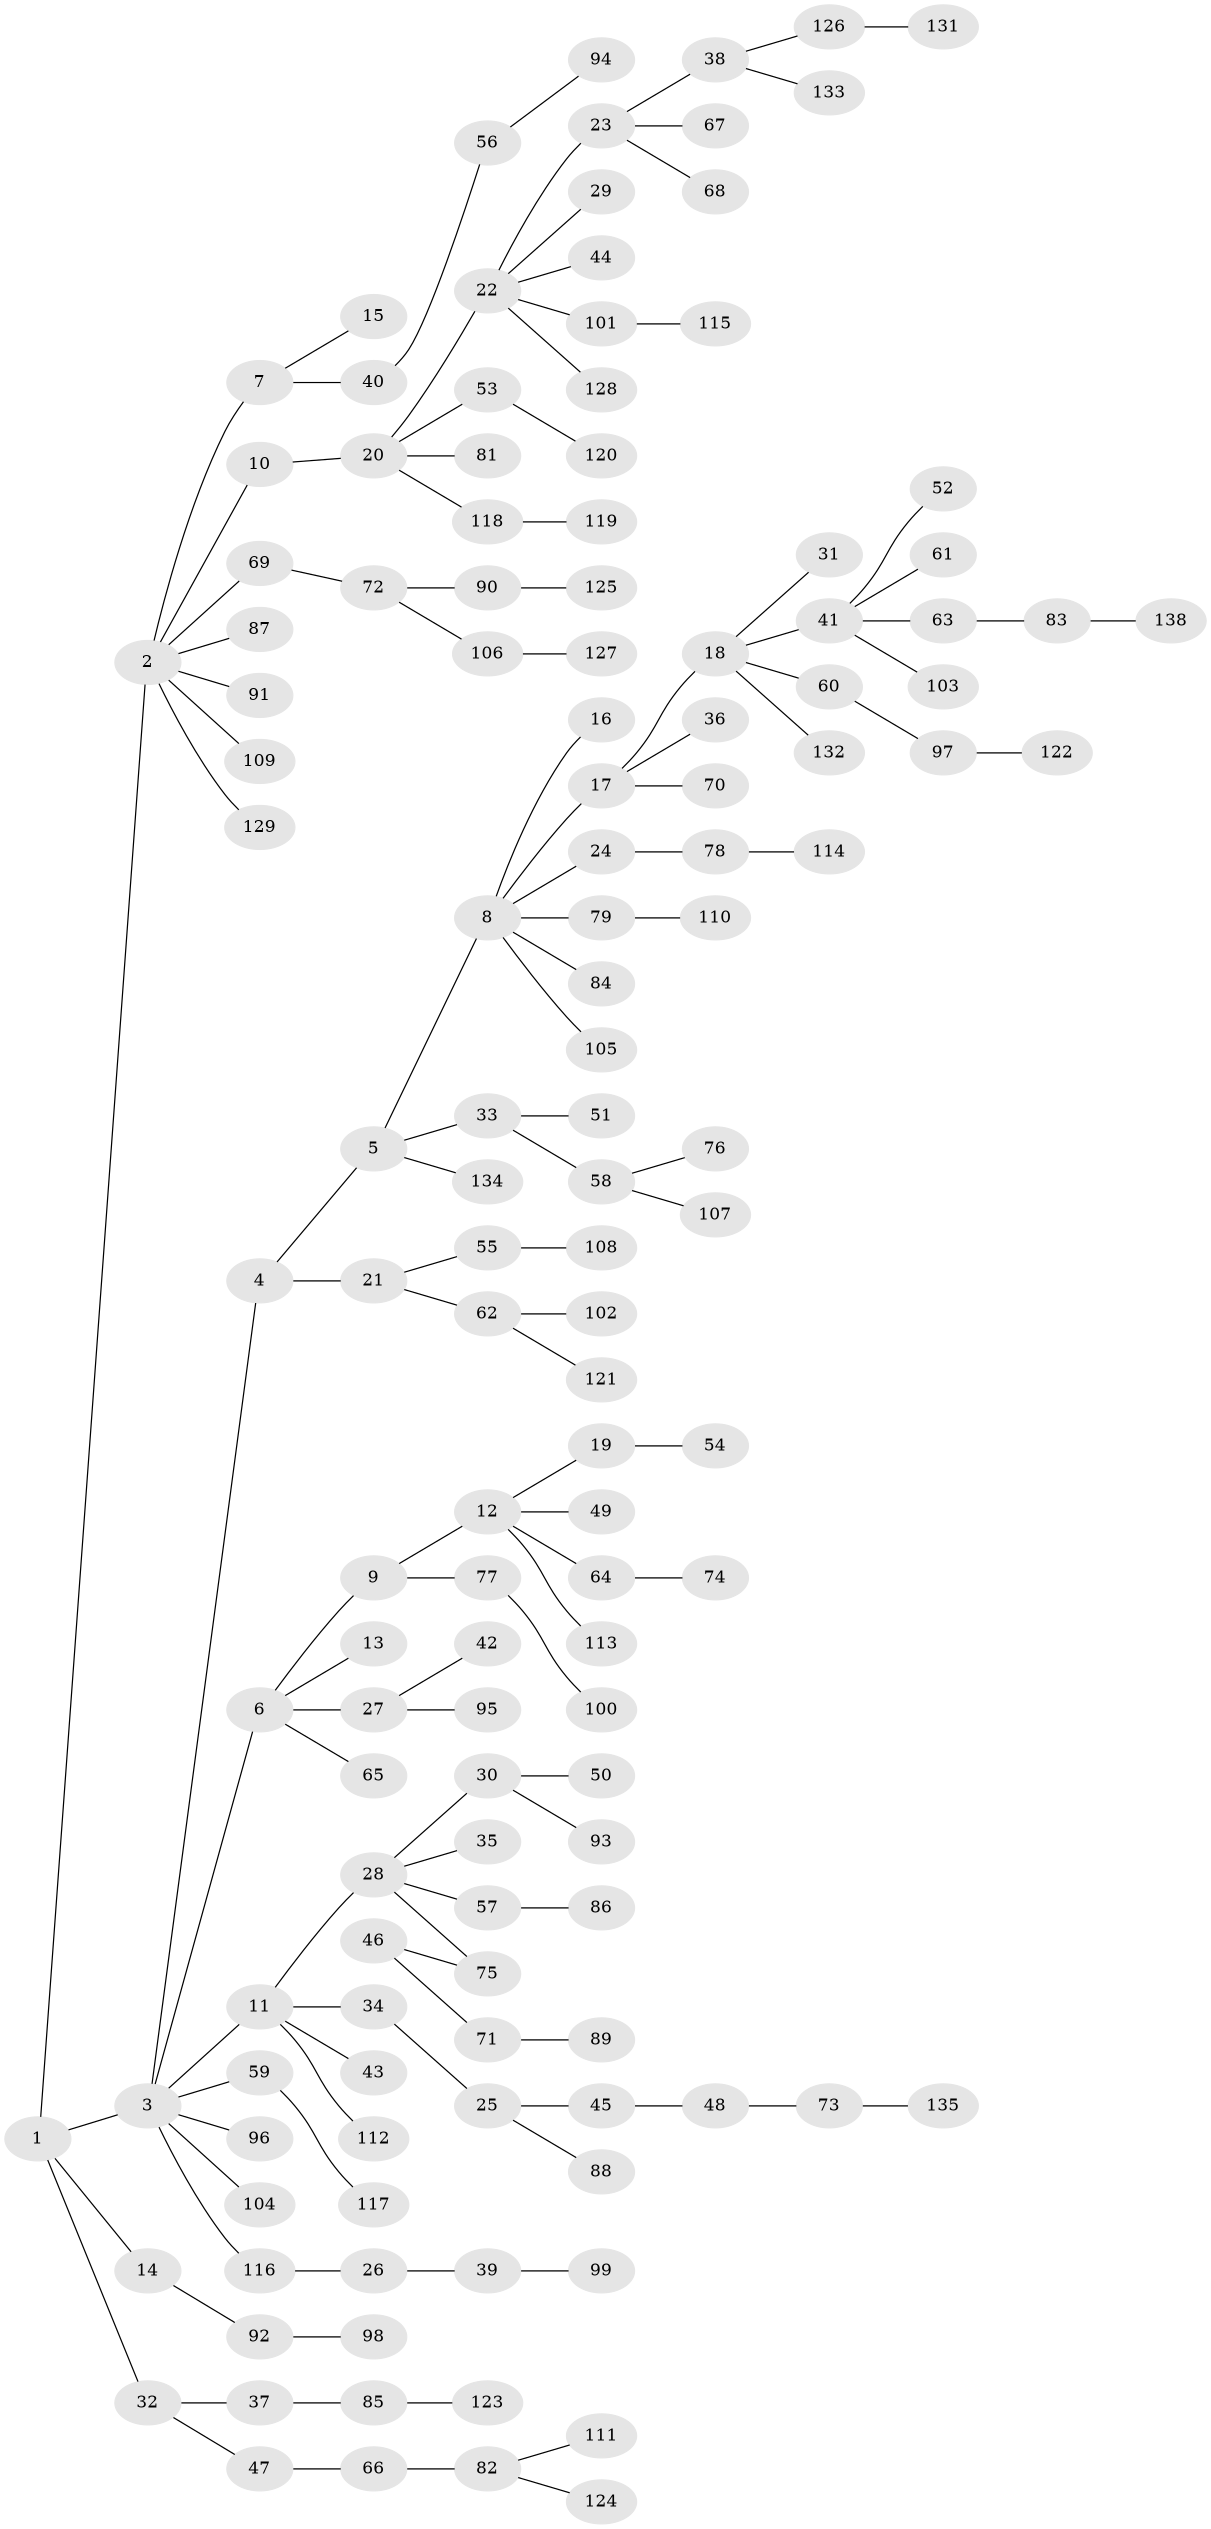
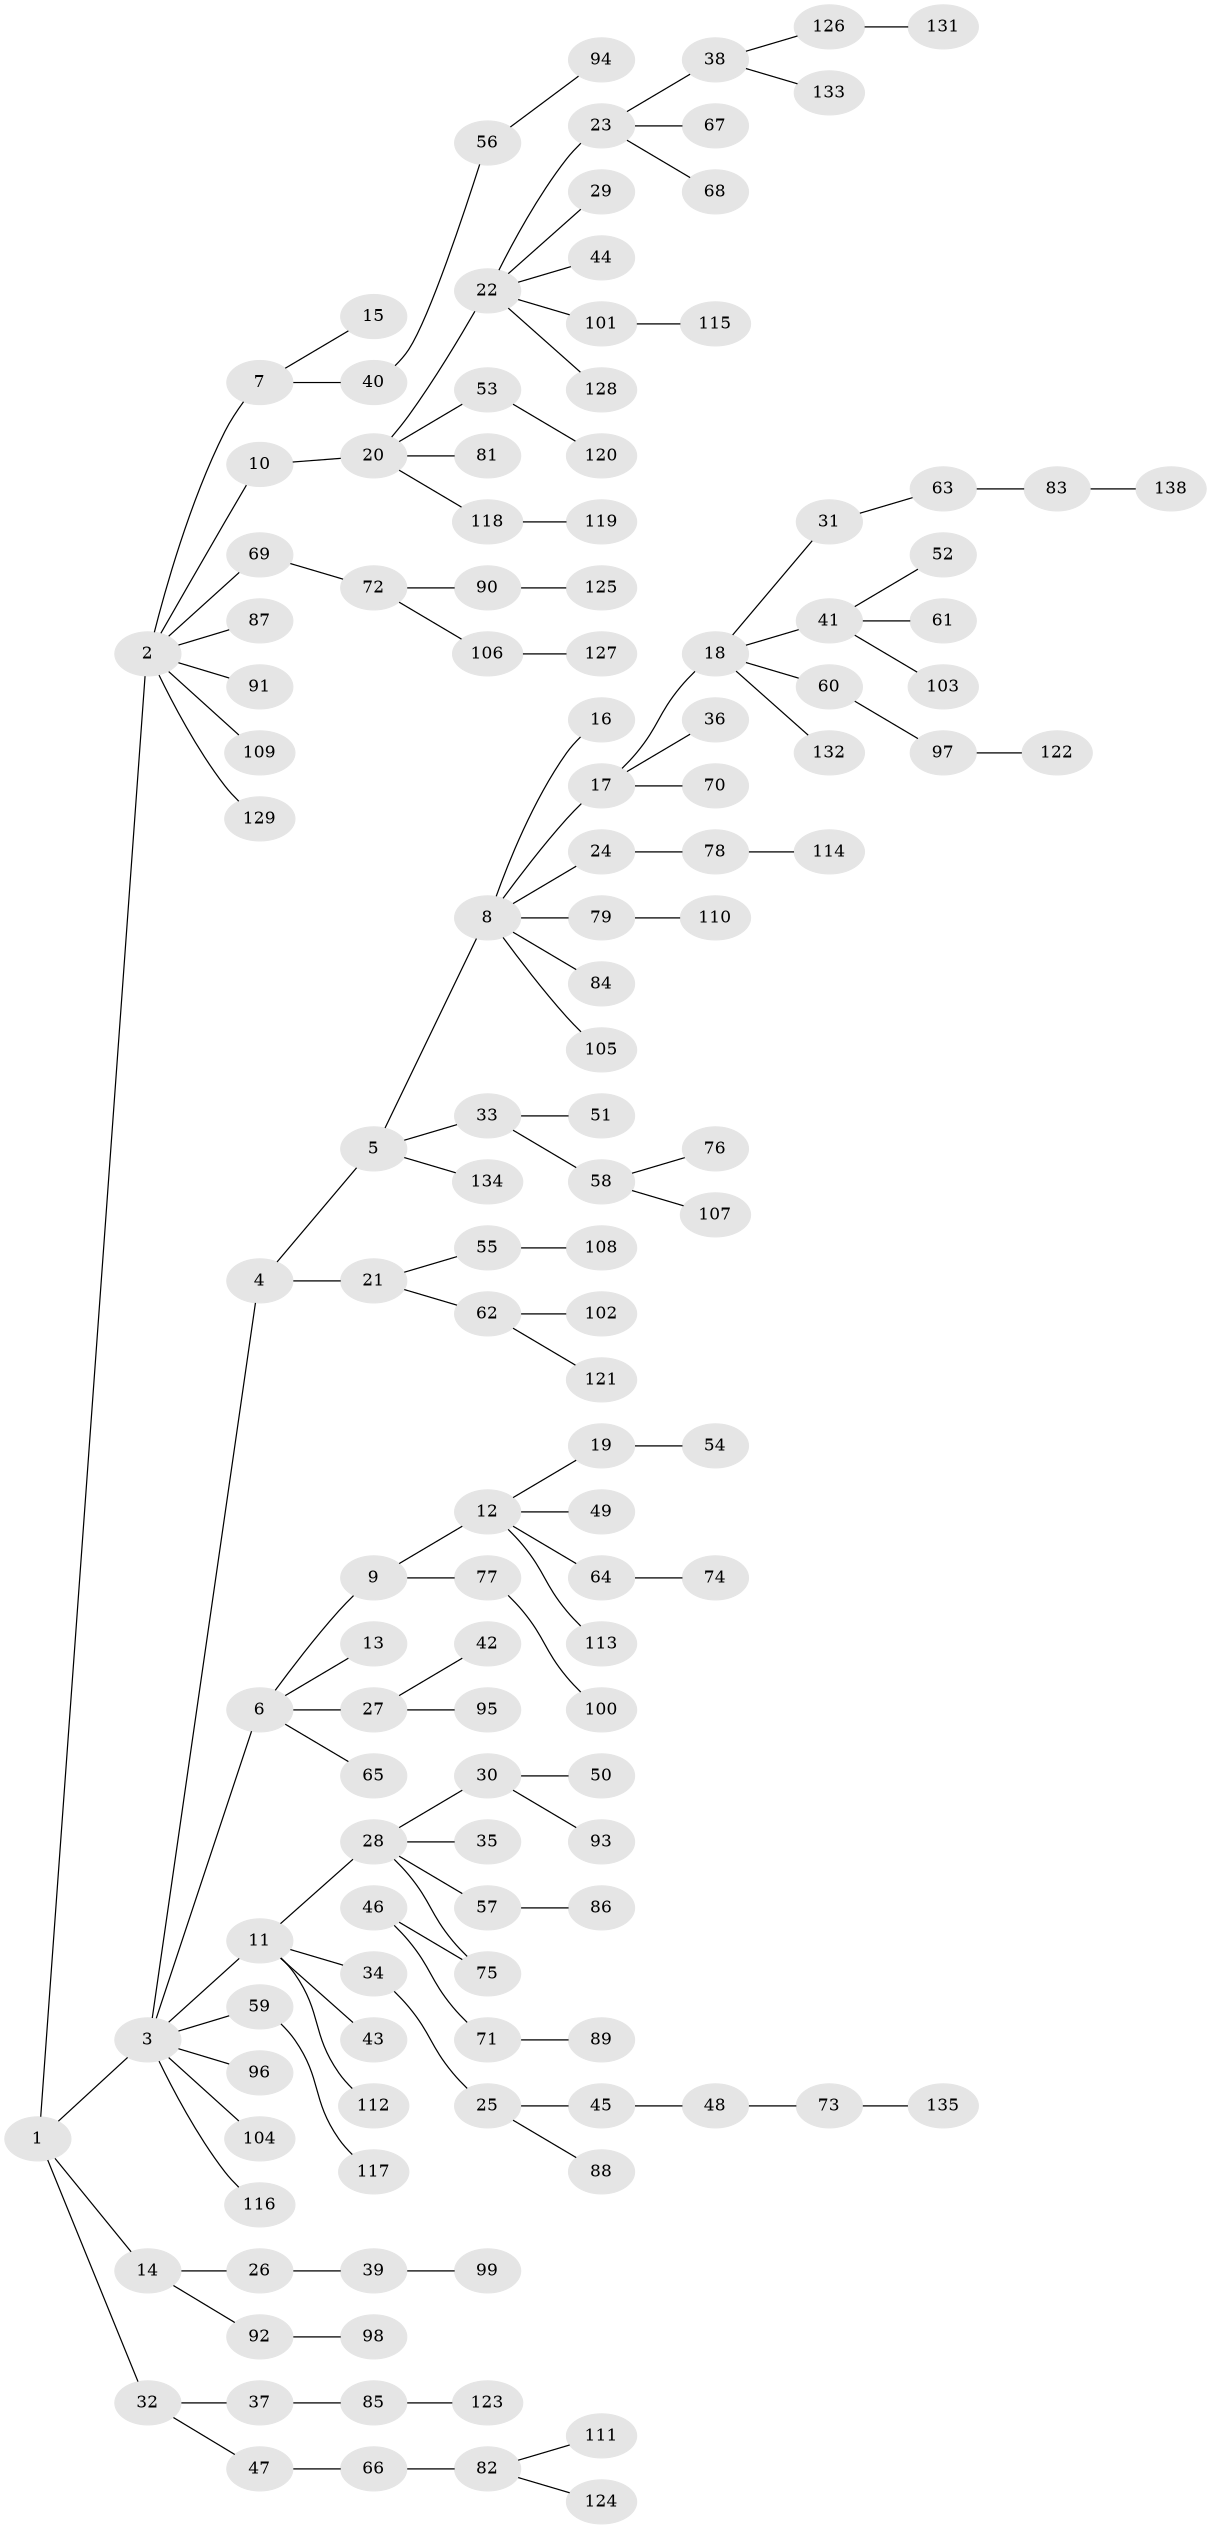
edge "41" -- "63": now "31" -- "63"
edge "116" -- "26": now "14" -- "26"
